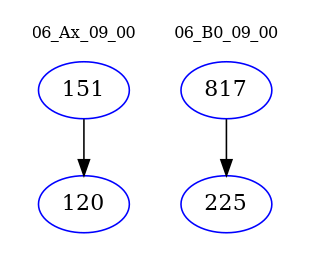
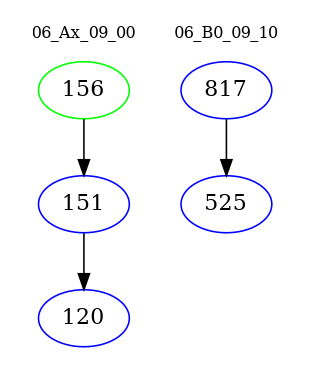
cluster "06_B0_09_00": label "06_B0_09_00" -> "06_B0_09_10"
node "156": added
node "225": label "225" -> "525"
